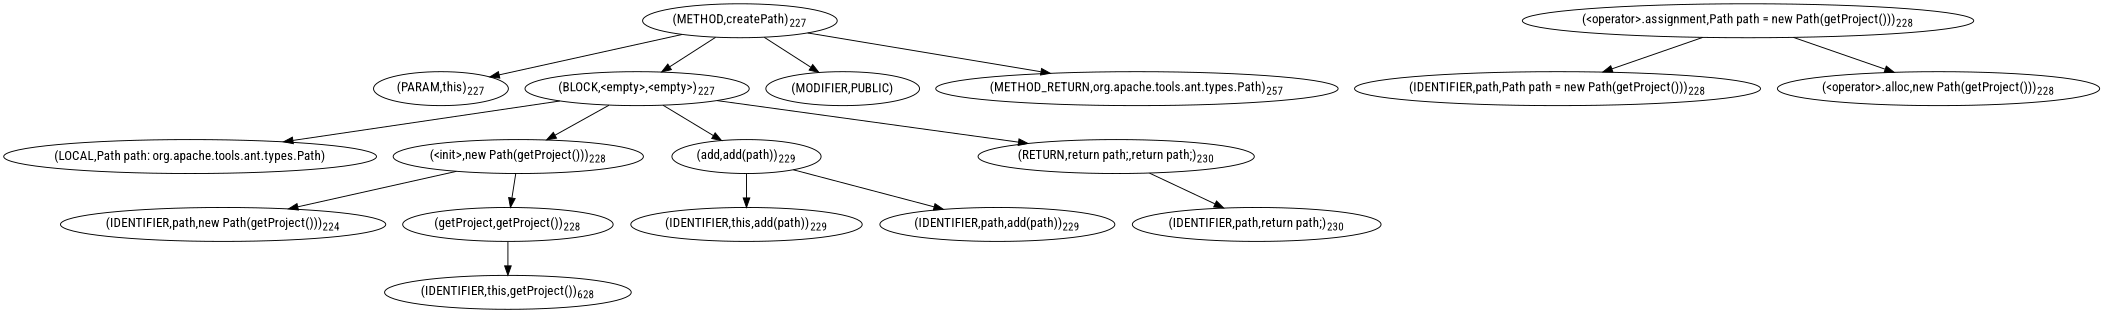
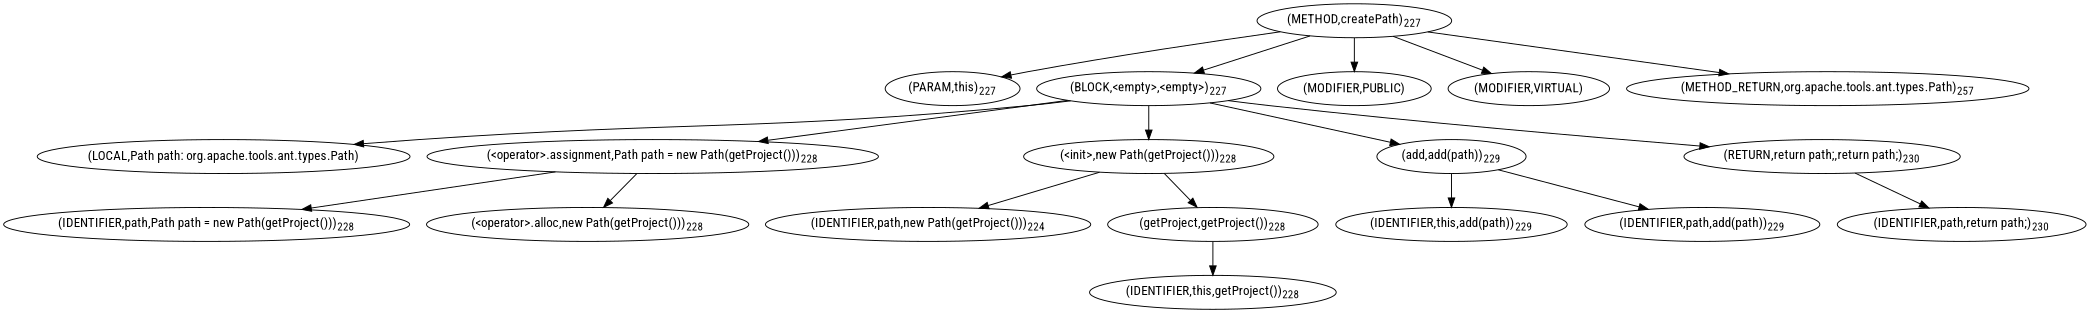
node "(MODIFIER,VIRTUAL)": added
edge "(BLOCK,<empty>,<empty>)" -> "(<operator>.assignment,Path path = new Path(getProject()))": added
node "(IDENTIFIER,this,getProject())": text "628" -> "228"
